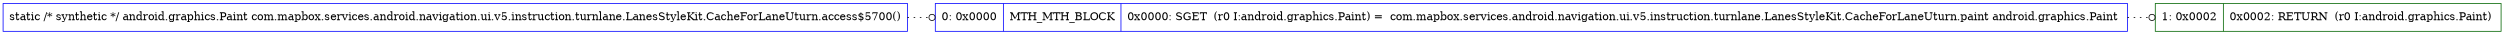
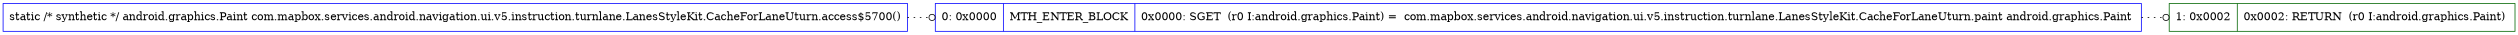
node "0: 0x0000": text "MTH_MTH_BLOCK" -> "MTH_ENTER_BLOCK"
